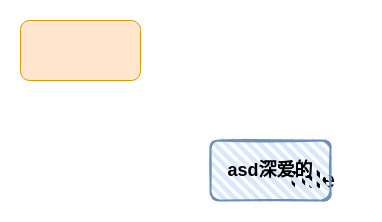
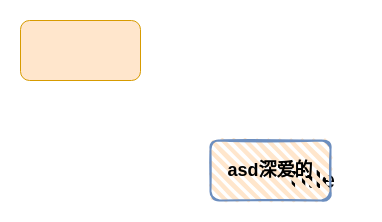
node "asd深爱的": fillcolor #dae8fc -> #ffe6cc
